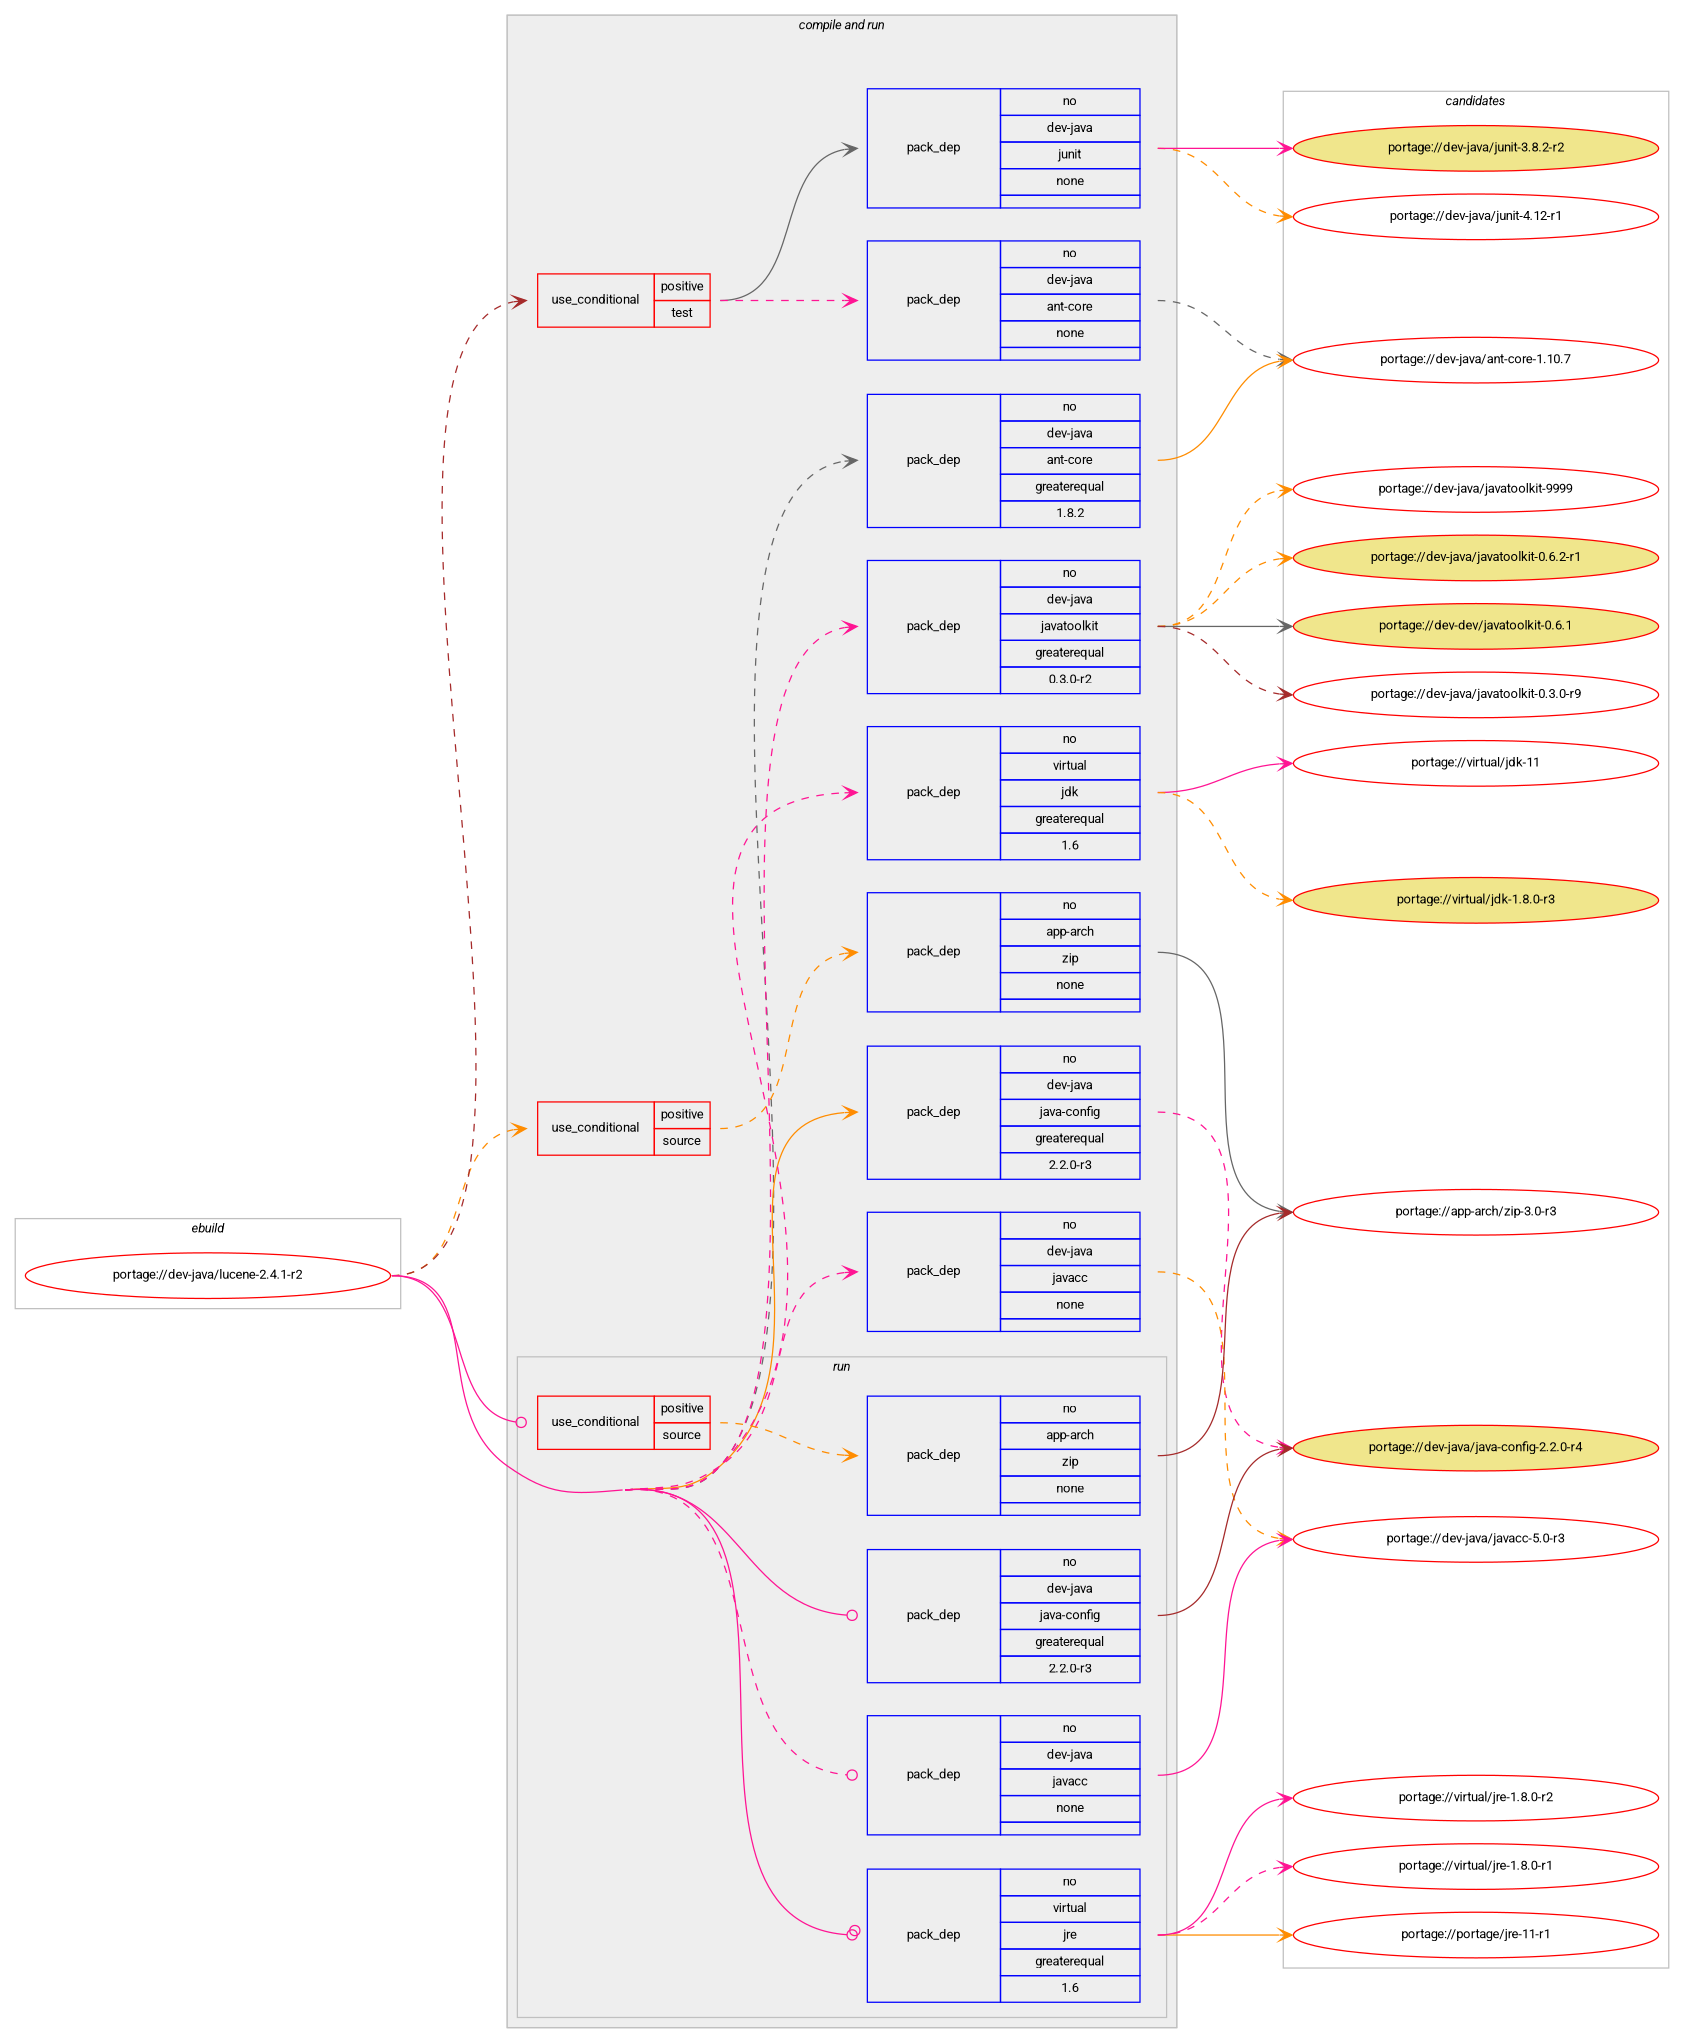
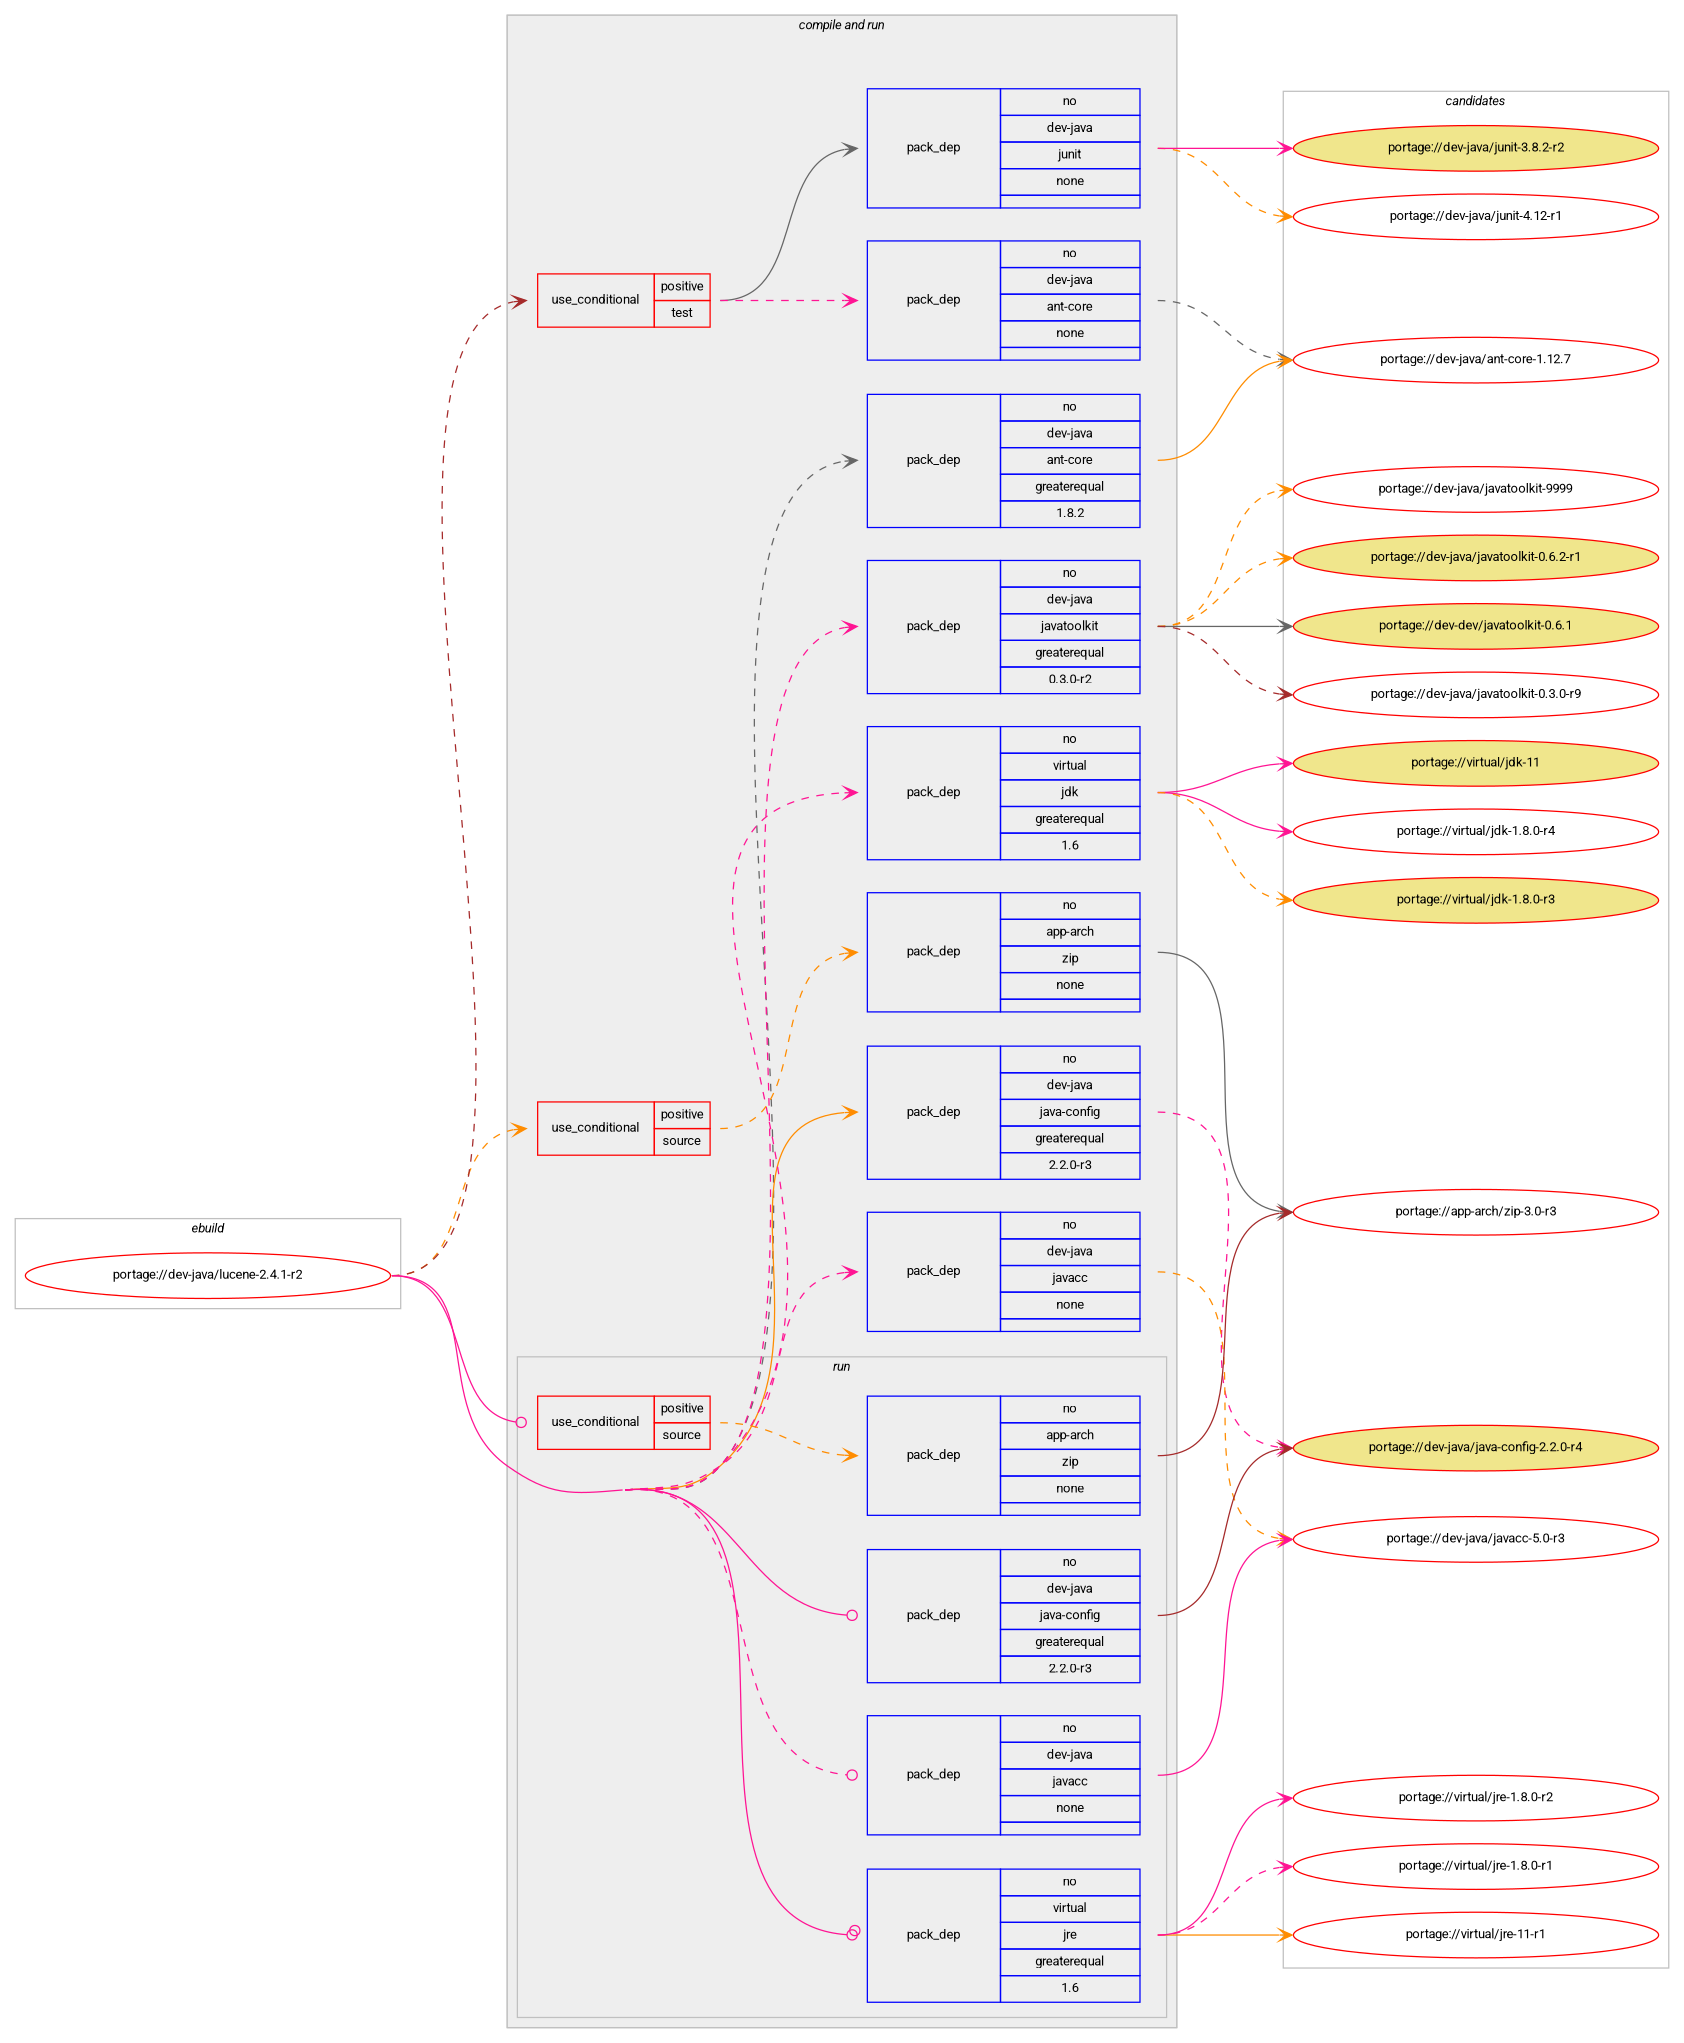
node "portage://dev-java/ant-core-1.10.7": label "portage://dev-java/ant-core-1.10.7" -> "portage://dev-java/ant-core-1.12.7"
node "portage://virtual/jdk-11": fillcolor white -> khaki
node "portage://virtual/jdk-1.8.0-r4": added
node "portage://portage/jre-11-r1": label "portage://portage/jre-11-r1" -> "portage://virtual/jre-11-r1"
